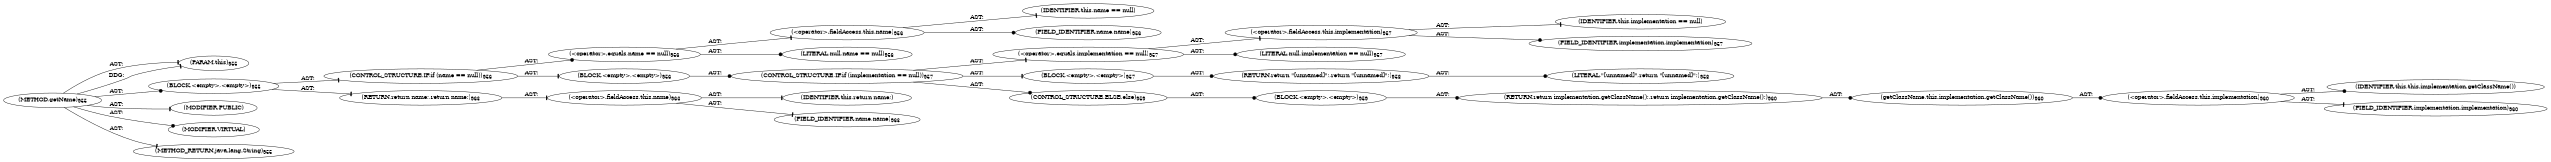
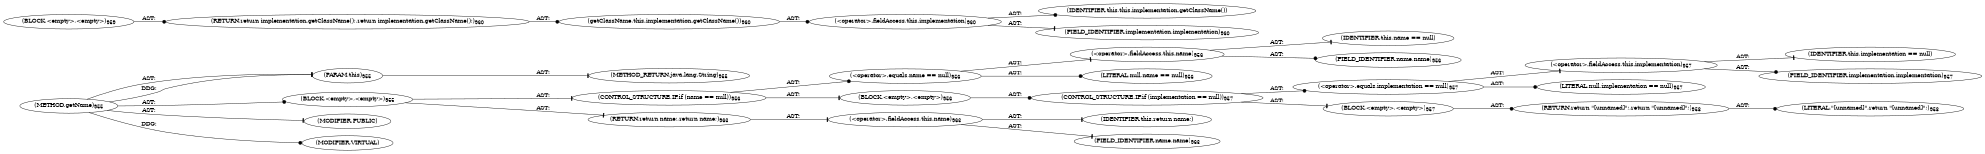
edge "(CONTROL_STRUCTURE,IF,if (implementation == null))" -> "(<operator>.equals,implementation == null)": arrowhead tee -> dot
node "(CONTROL_STRUCTURE,ELSE,else)": removed
edge "(METHOD,getName)" -> "(MODIFIER,VIRTUAL)": label "AST: " -> "DDG: "
edge "(METHOD,getName)" -> "(METHOD_RETURN,java.lang.String)": now "(PARAM,this)" -> "(METHOD_RETURN,java.lang.String)"
